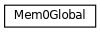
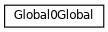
node "Mem0Global": label "Mem0Global" -> "Global0Global"
